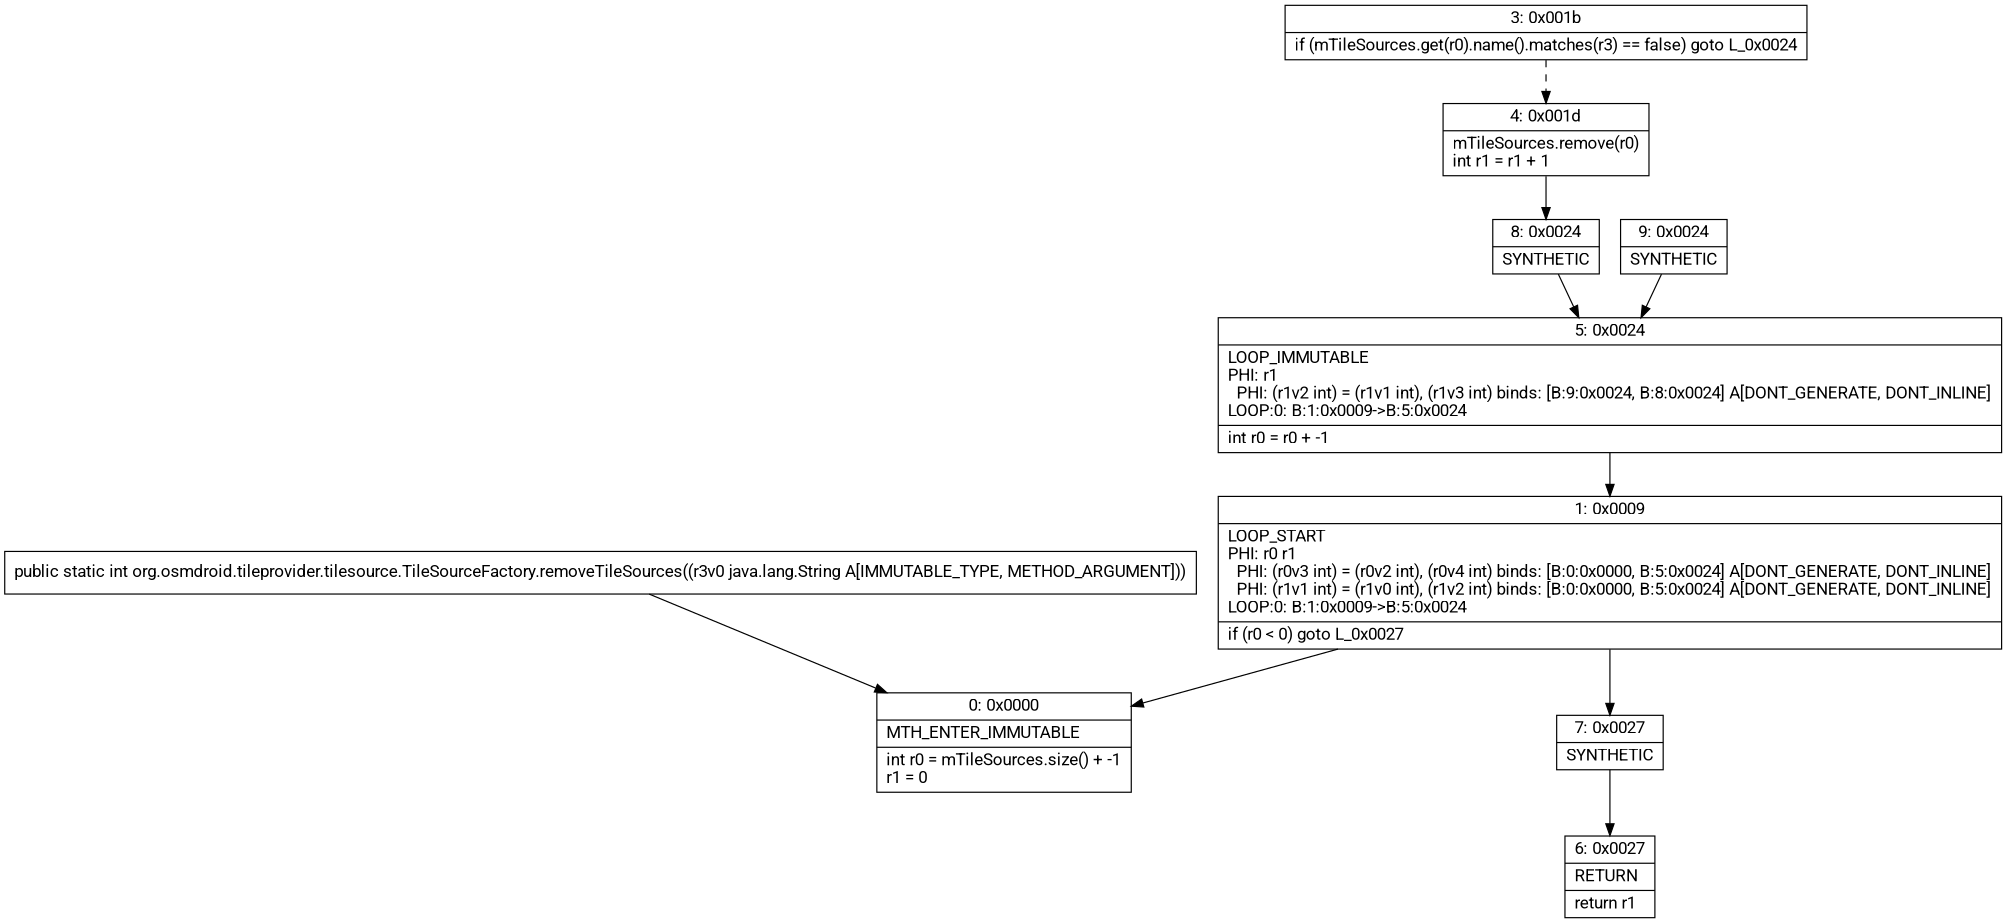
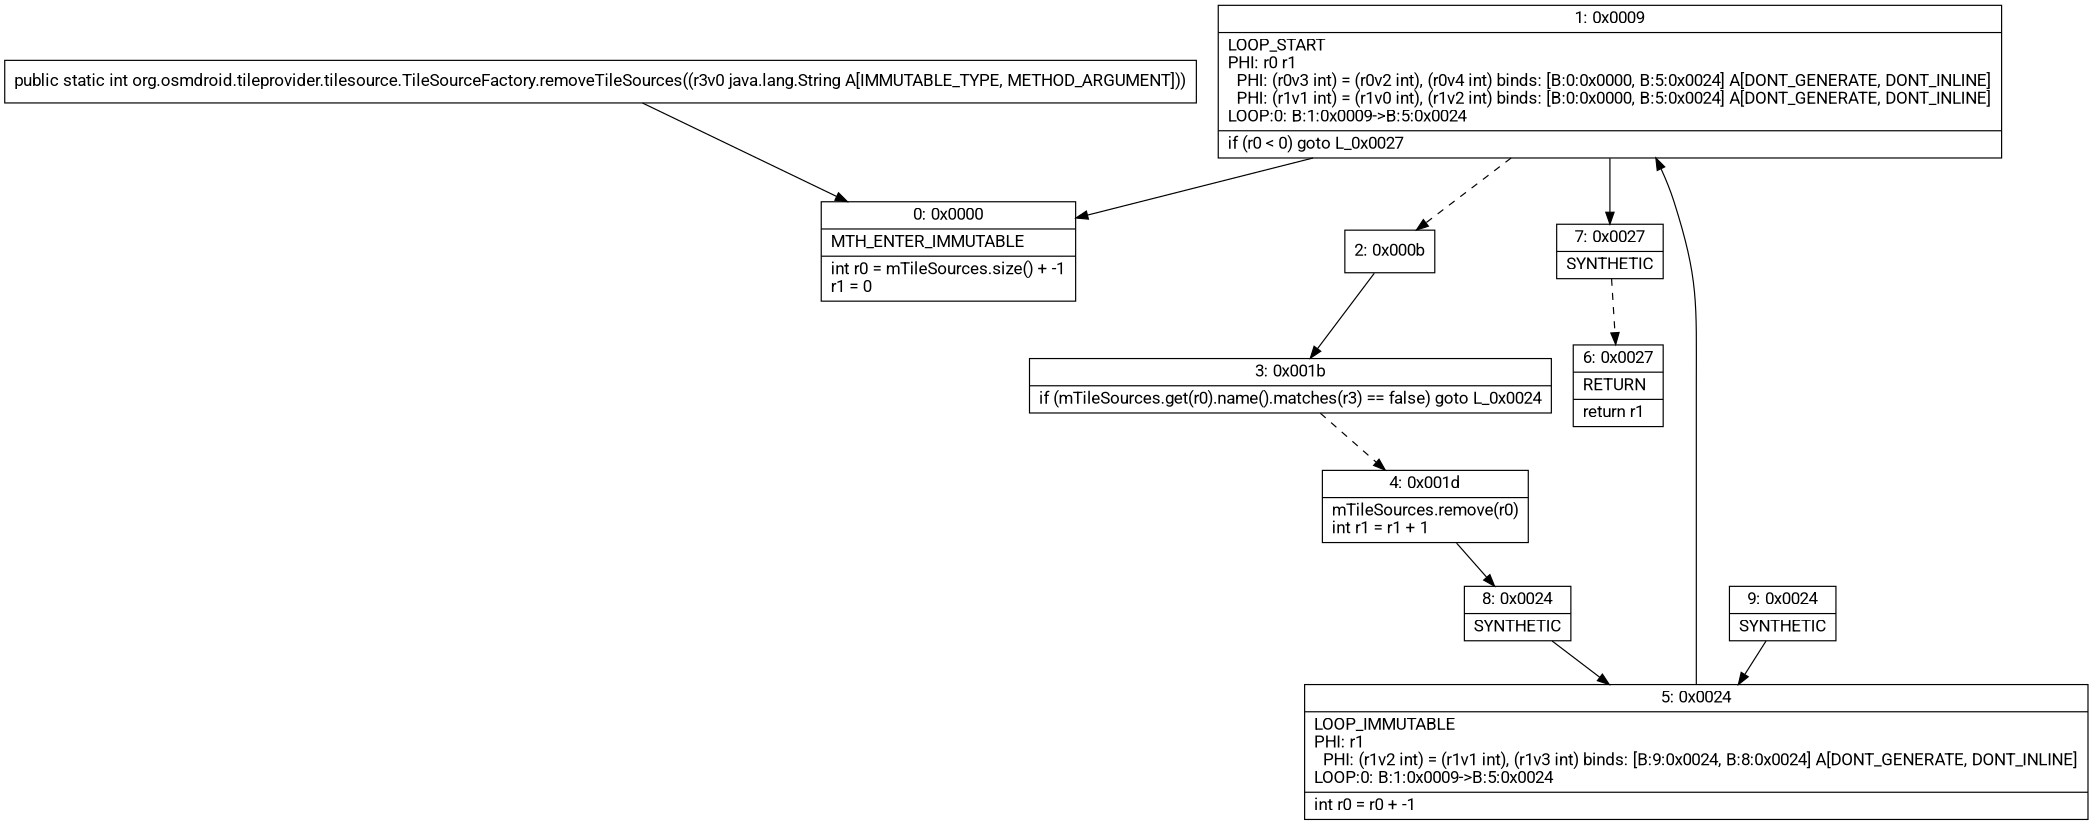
node "2: 0x000b": added
edge "7: 0x0027" -> "6: 0x0027": style solid -> dashed
